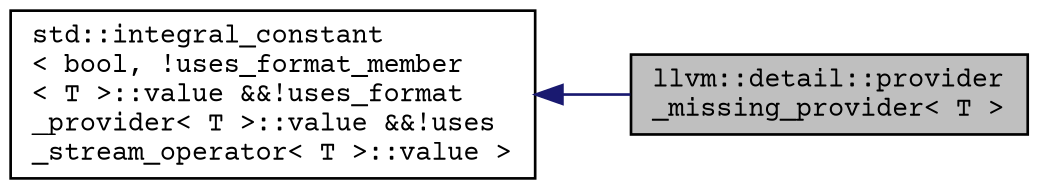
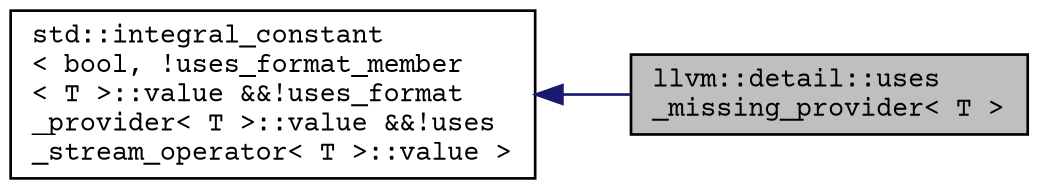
node "llvm::detail::provider _missing_provider< T >": label "llvm::detail::provider _missing_provider< T >" -> "llvm::detail::uses _missing_provider< T >"
